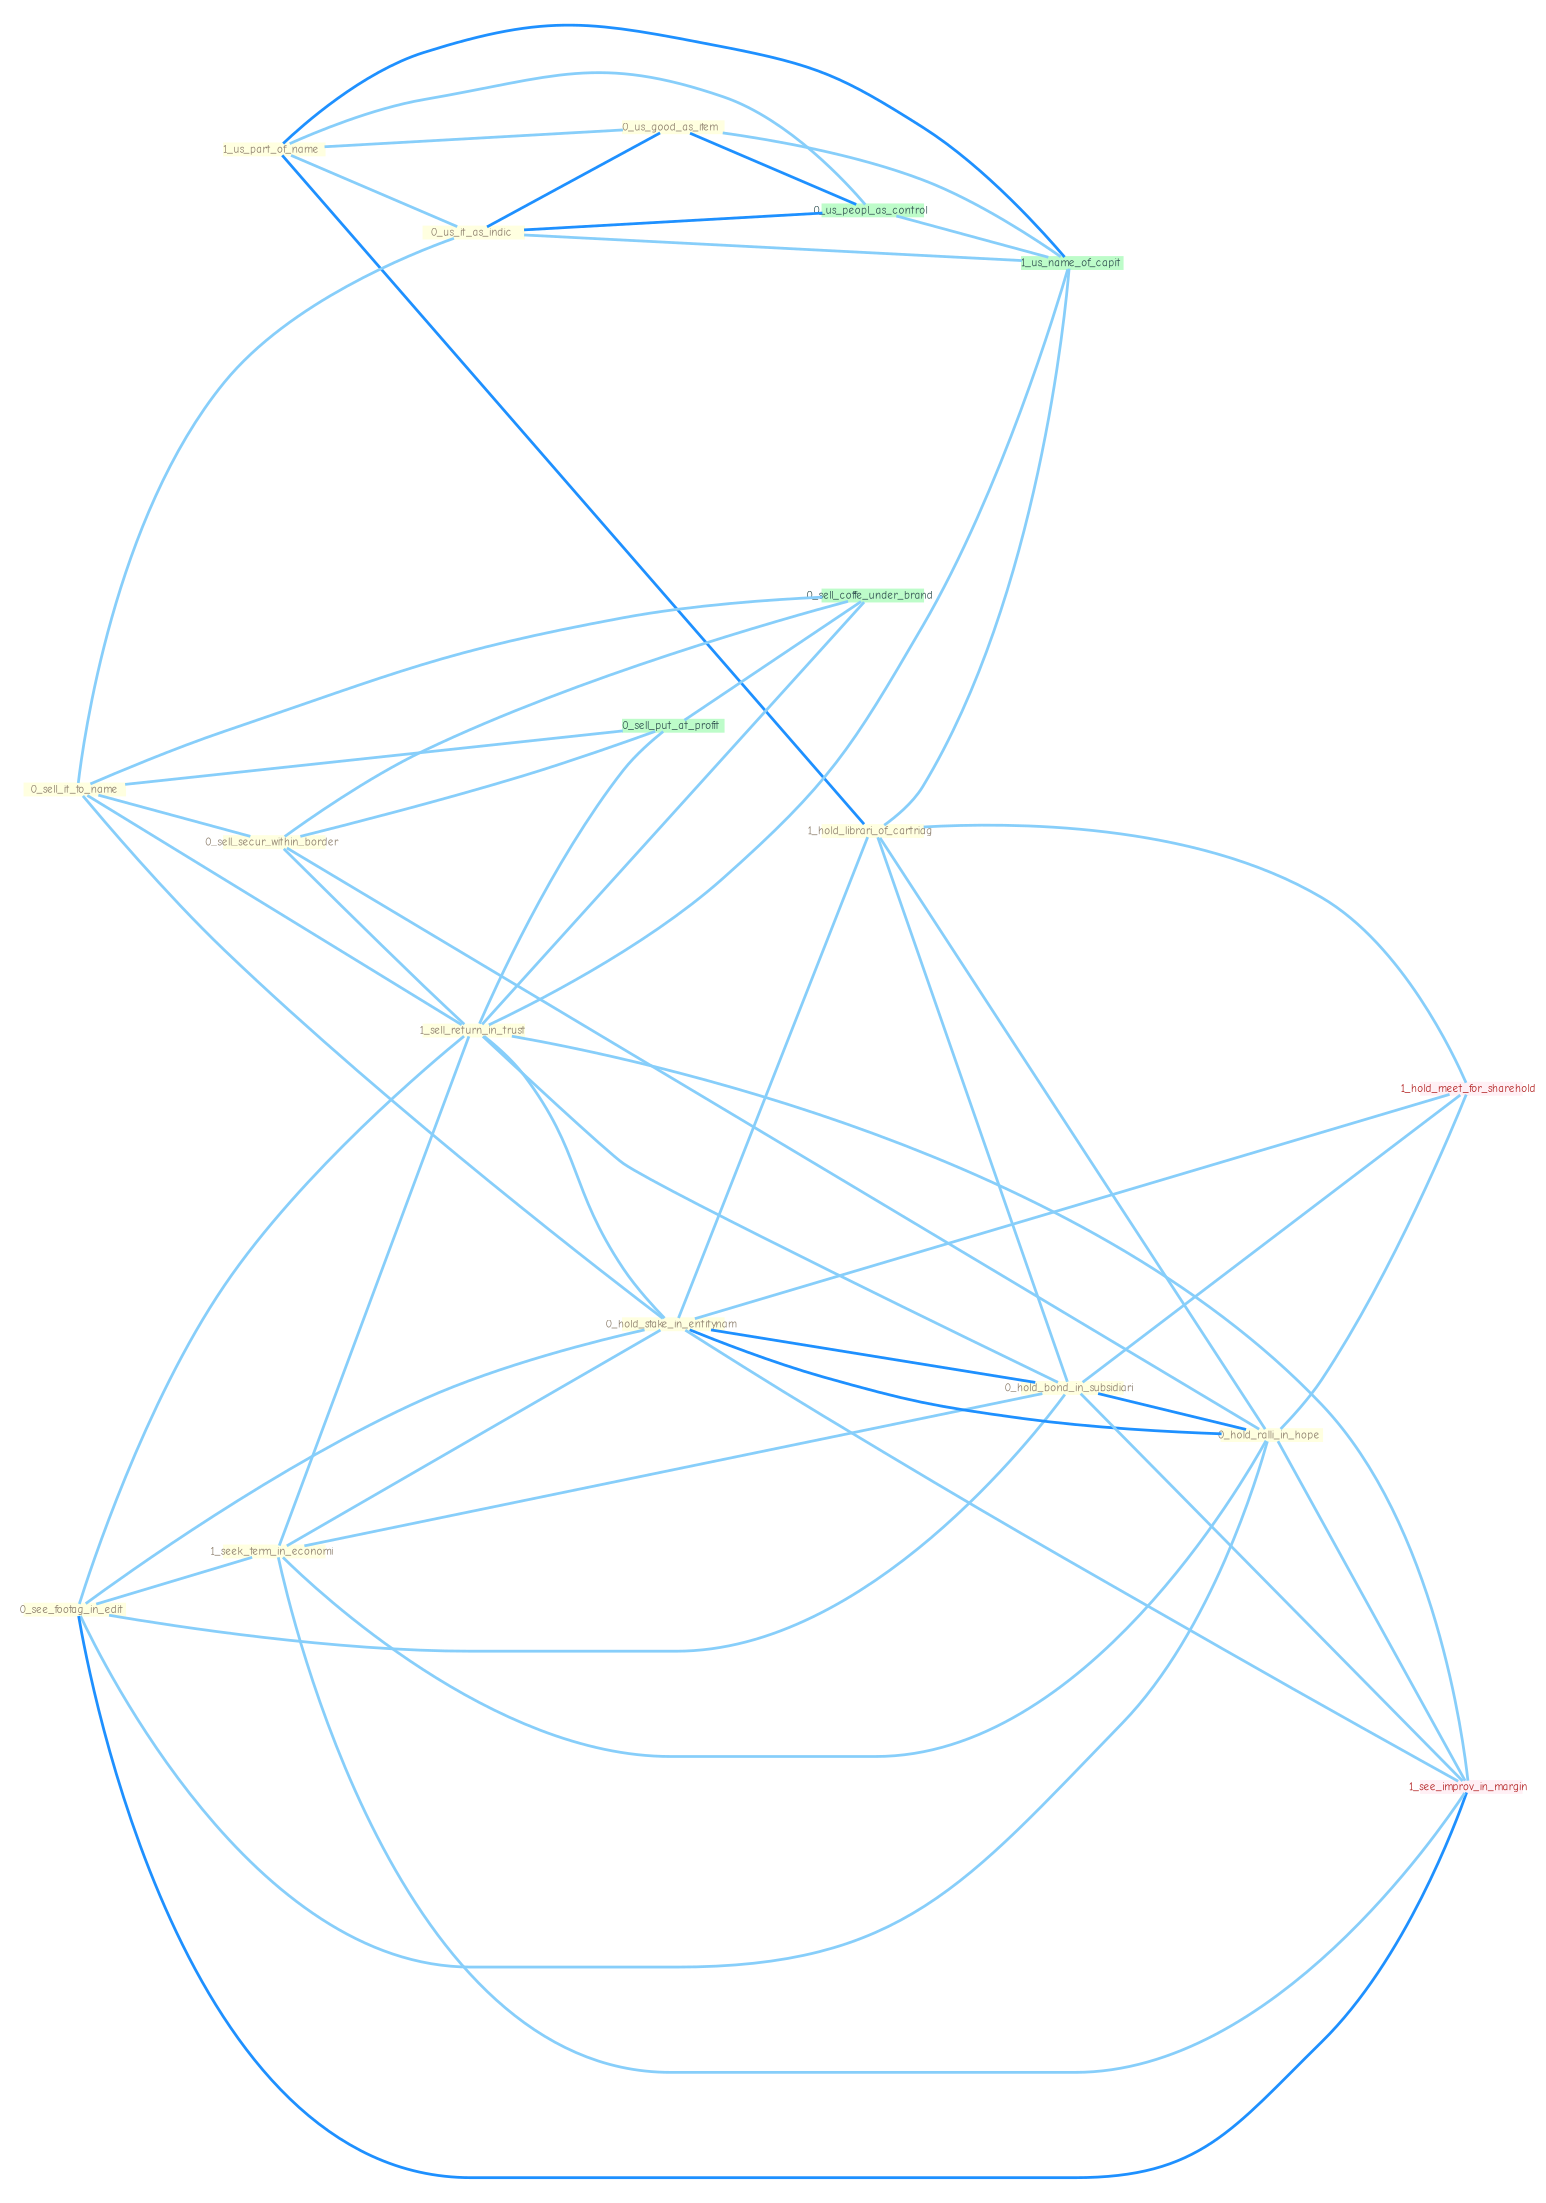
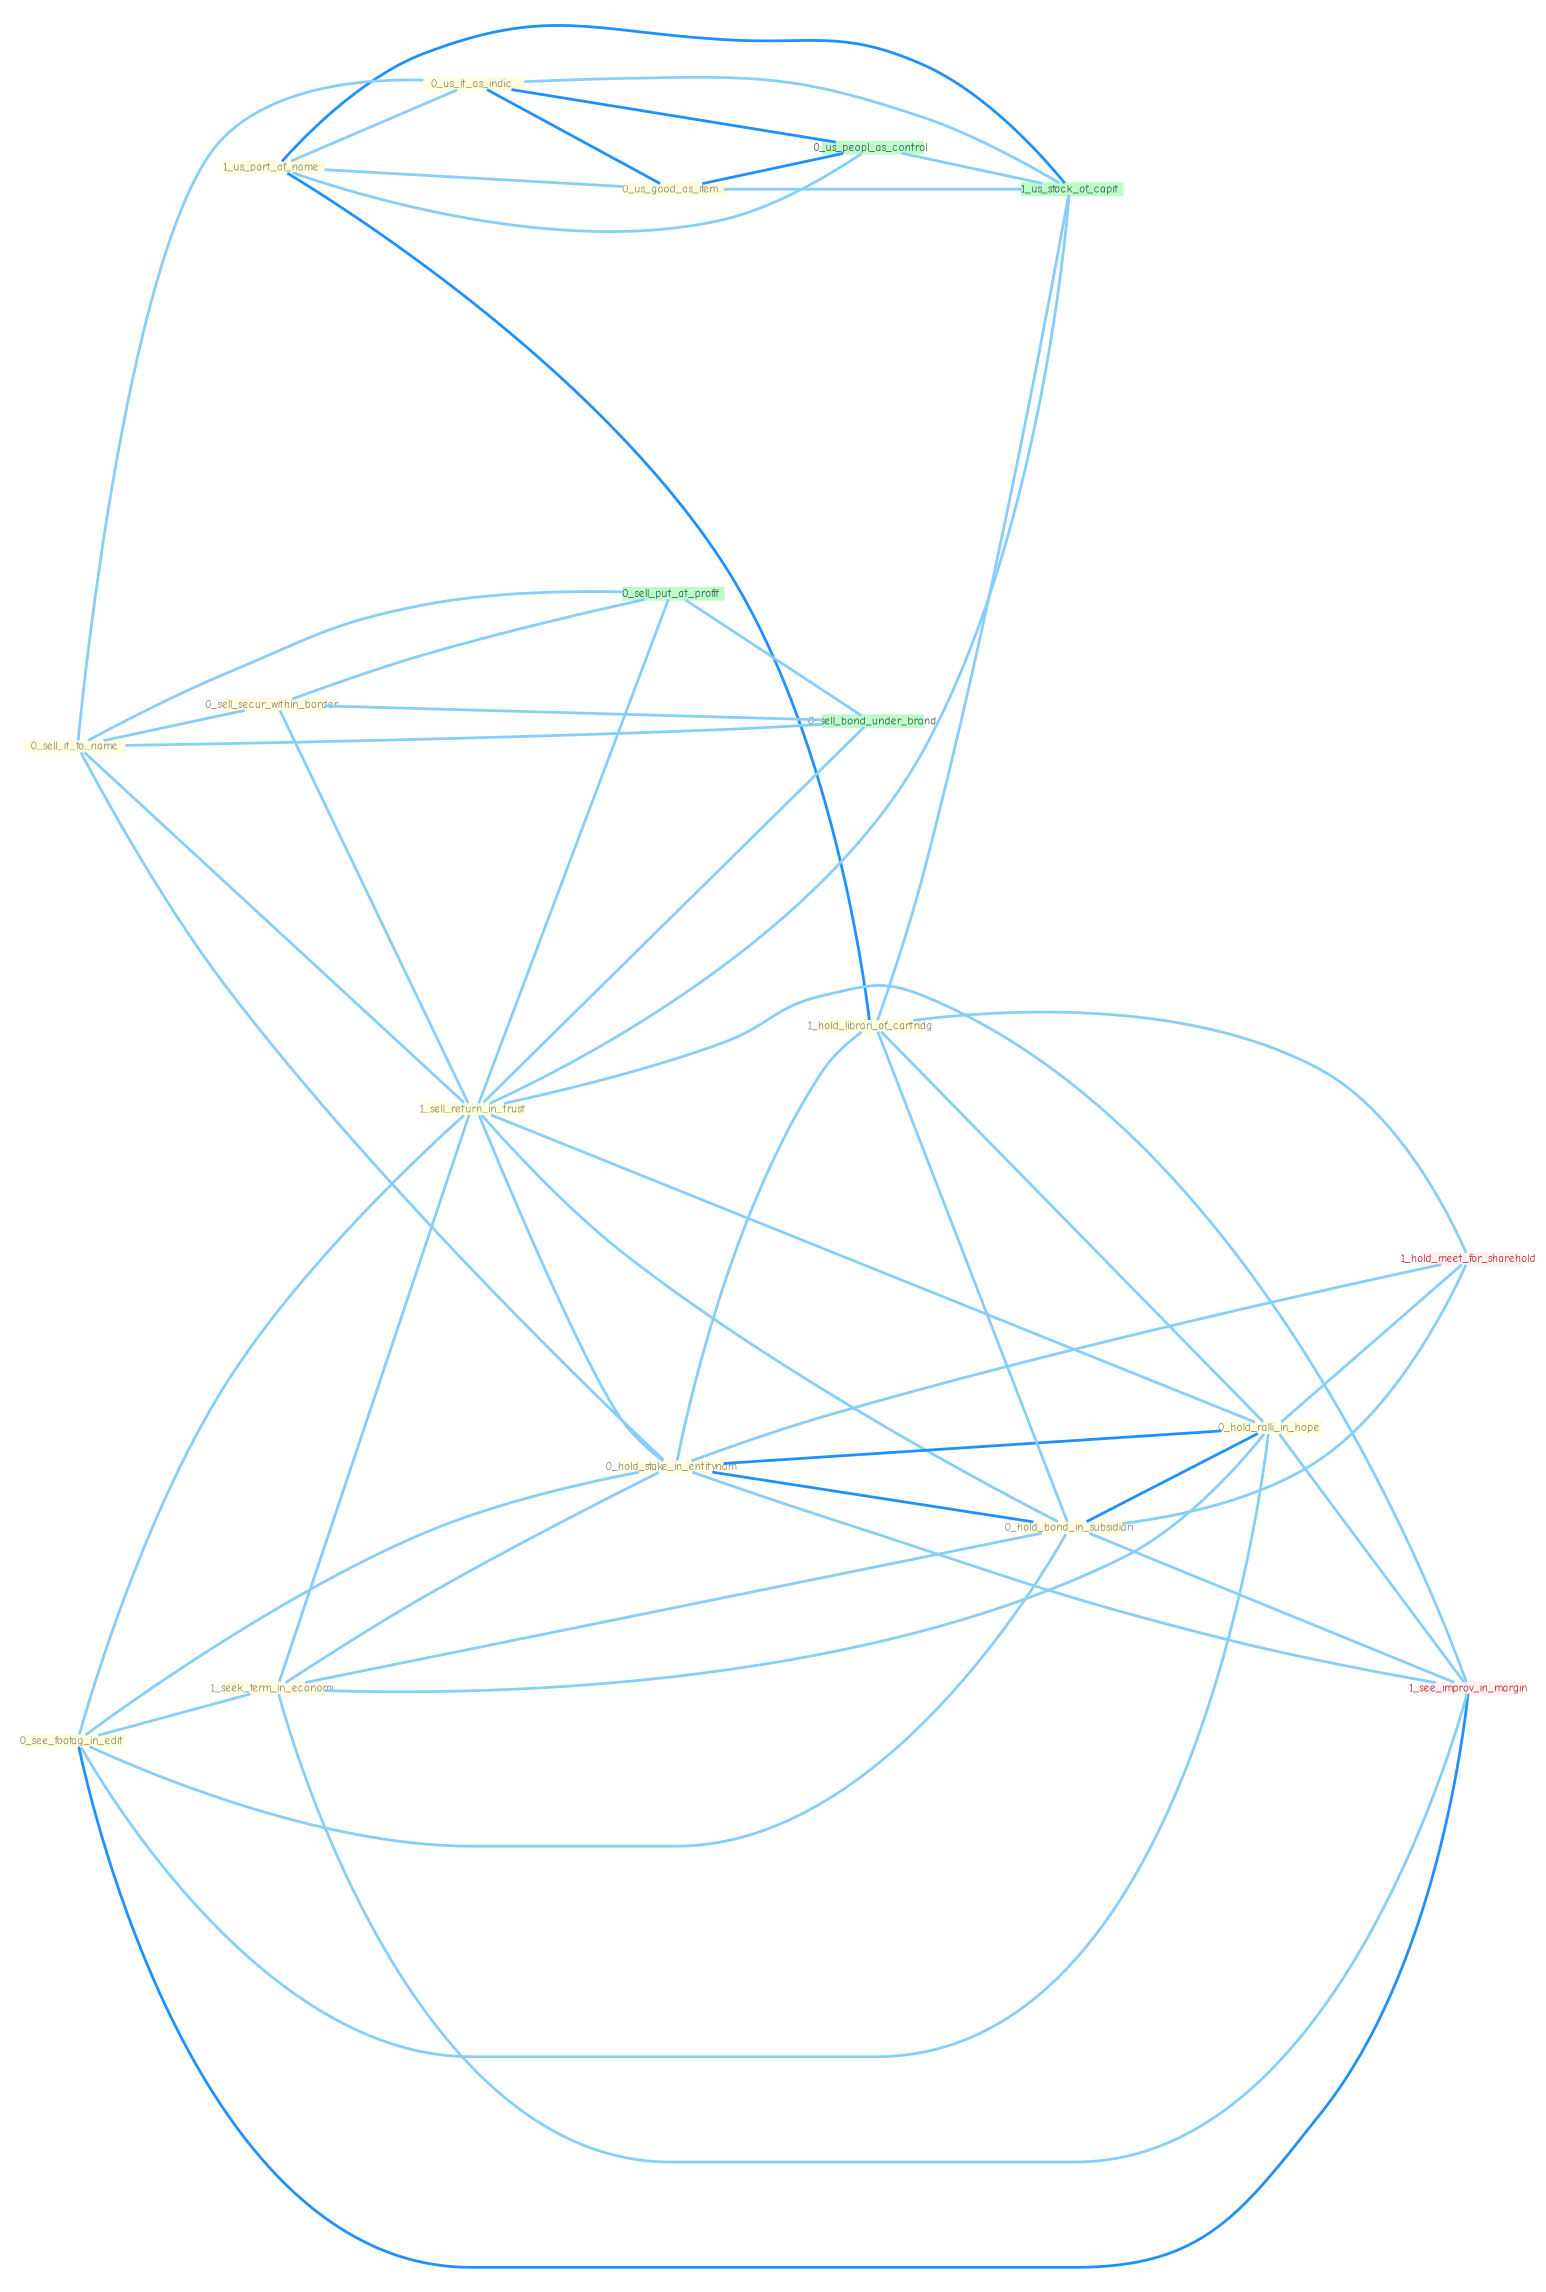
node "1_us_name_of_capit": label "1_us_name_of_capit" -> "1_us_stock_of_capit"
node "0_sell_coffe_under_brand": label "0_sell_coffe_under_brand" -> "0_sell_bond_under_brand"
edge "0_sell_secur_within_border" -- "0_hold_ralli_in_hope": now "1_sell_return_in_trust" -- "0_hold_ralli_in_hope"
